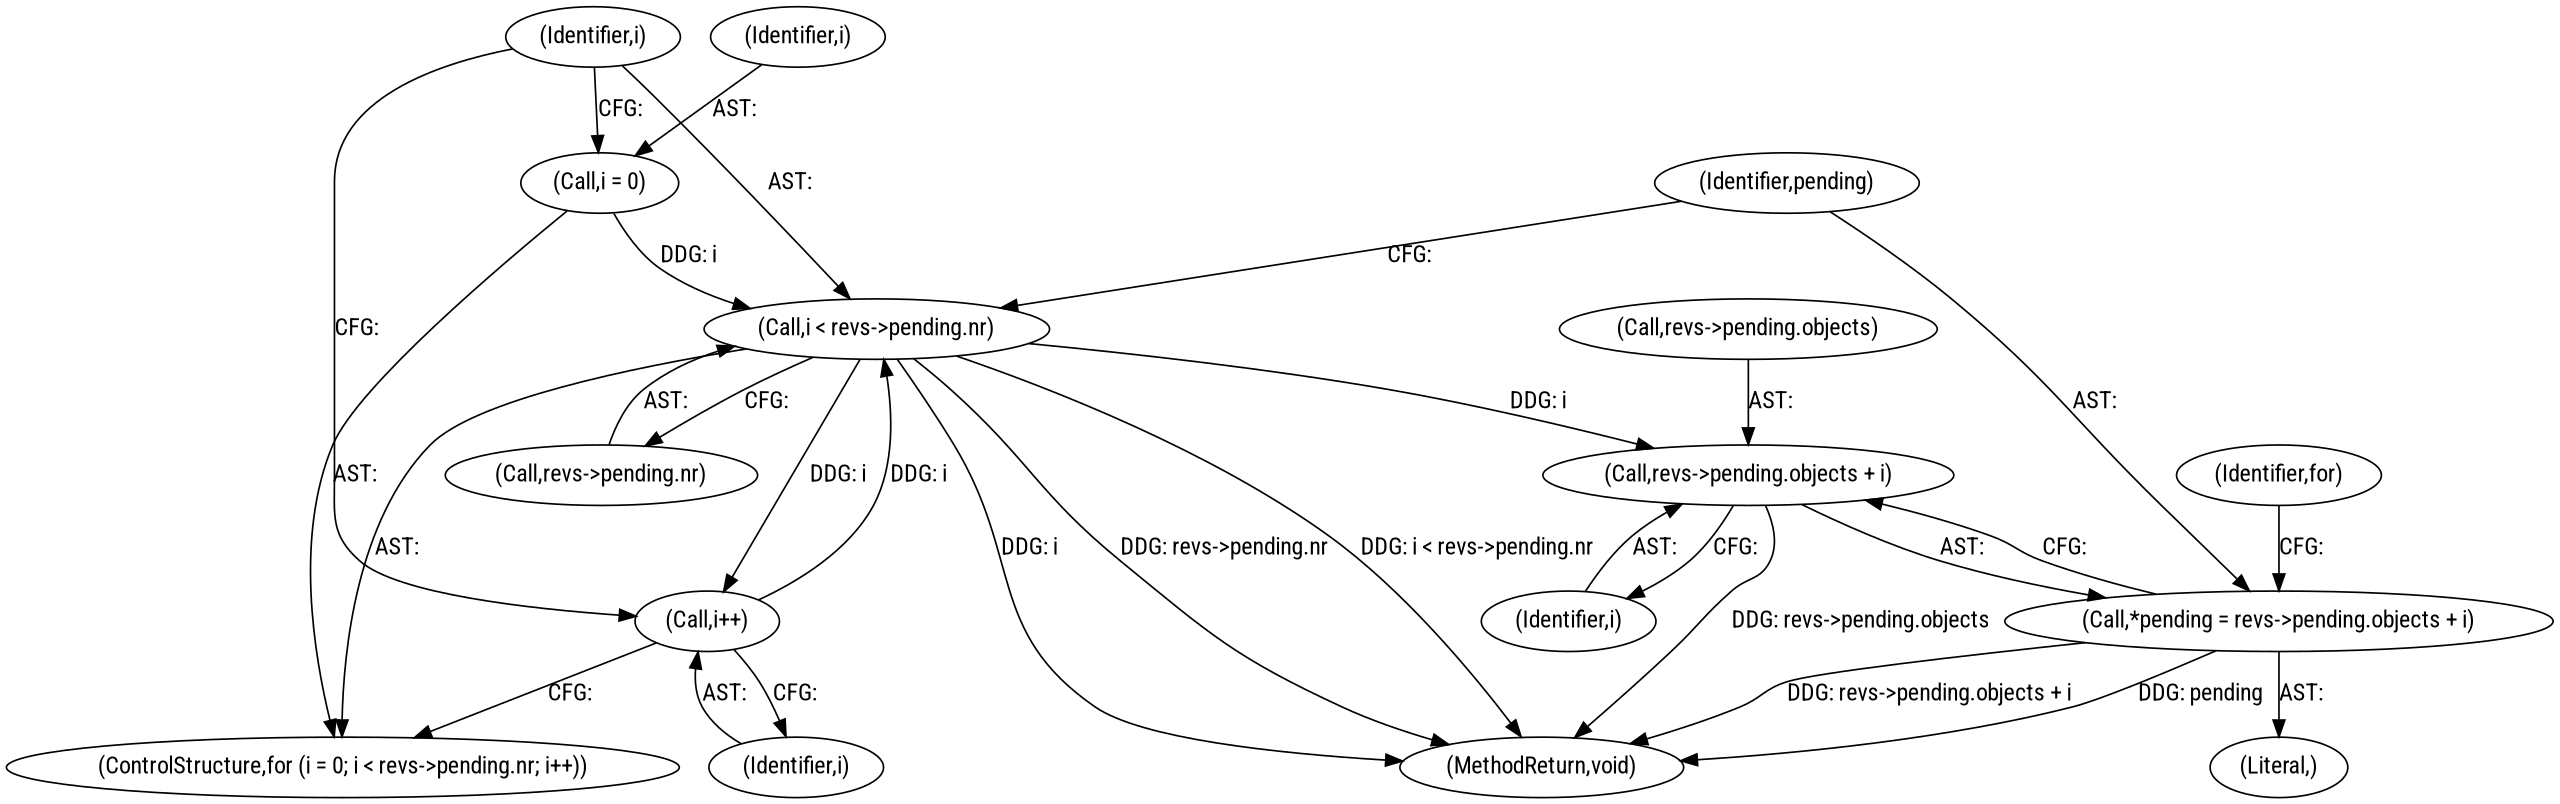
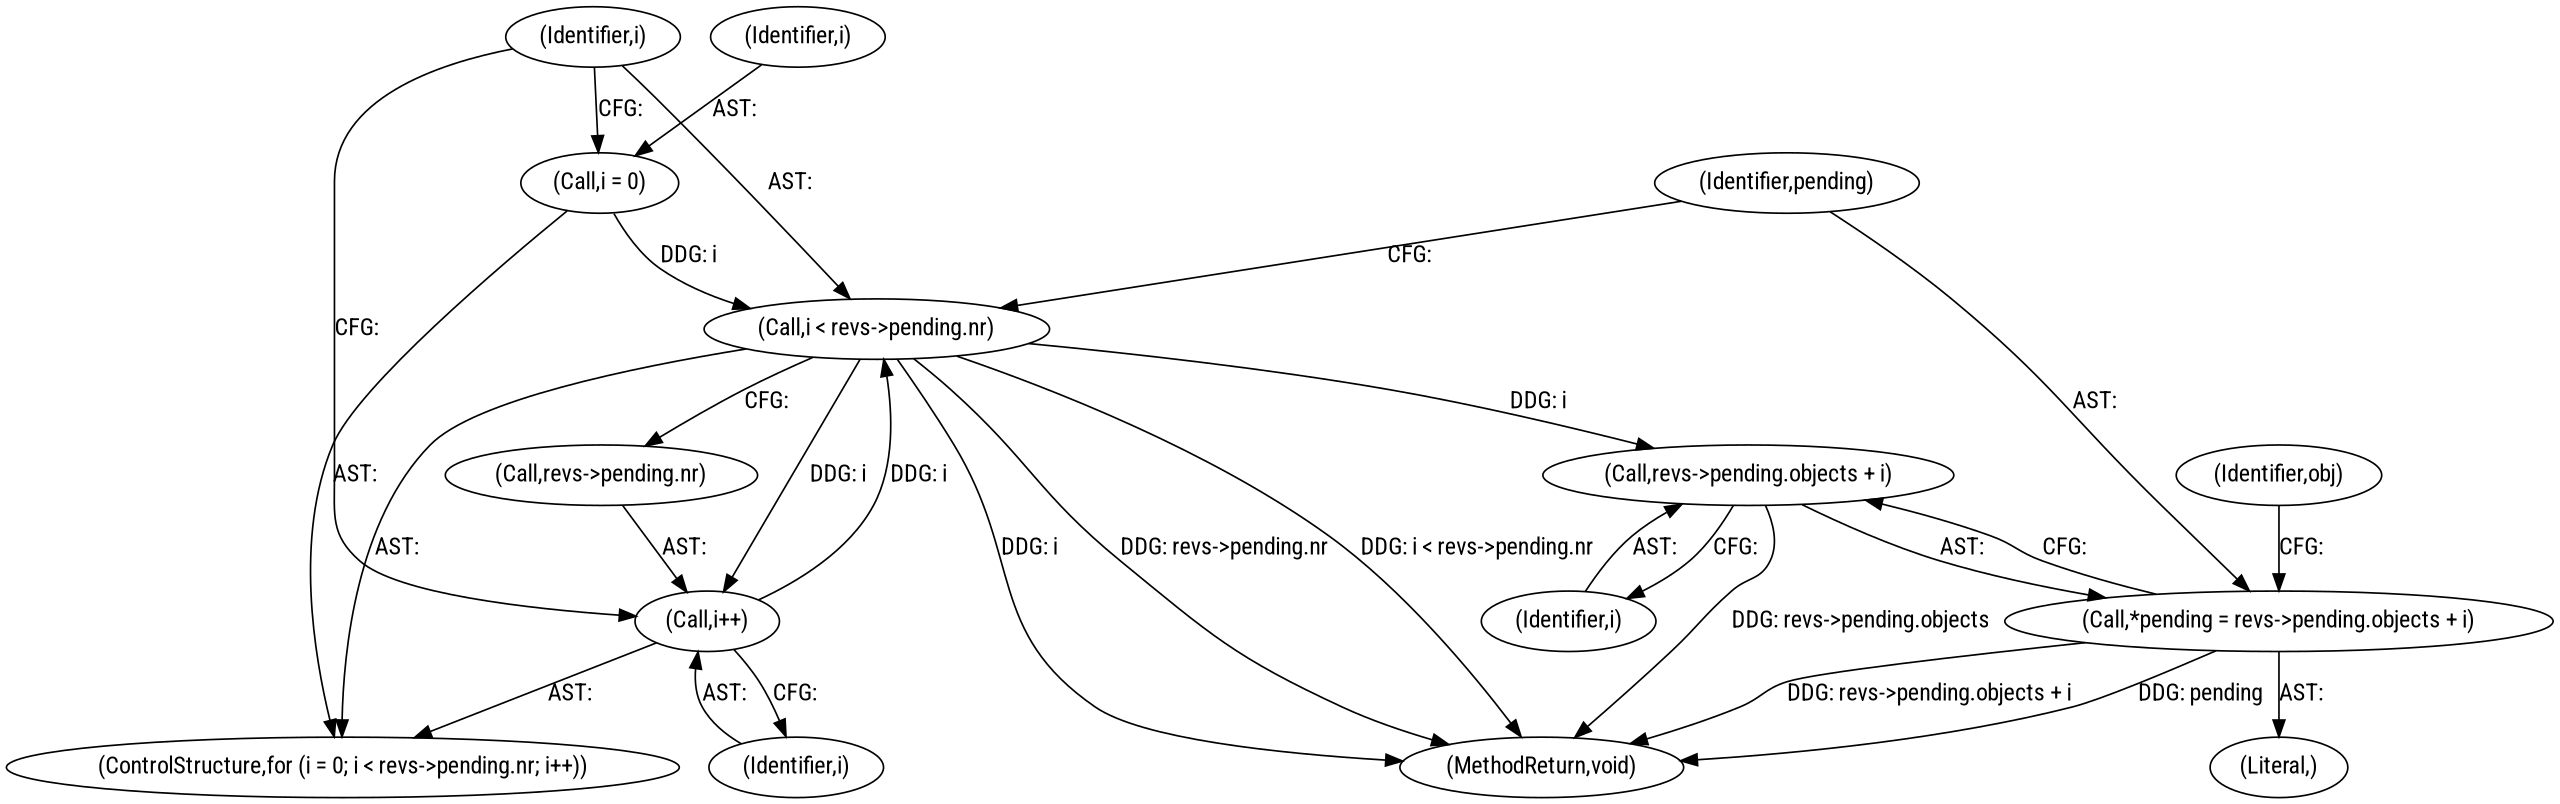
node "(Call,revs->pending.objects)": removed
edge "(Call,revs->pending.nr)" -> "(Call,i < revs->pending.nr)": now "(Call,revs->pending.nr)" -> "(Call,i++)"
node "(Identifier,for)": label "(Identifier,for)" -> "(Identifier,obj)"
edge "(Call,i++)" -> "(ControlStructure,for (i = 0; i < revs->pending.nr; i++))": label "CFG: " -> "AST: "
